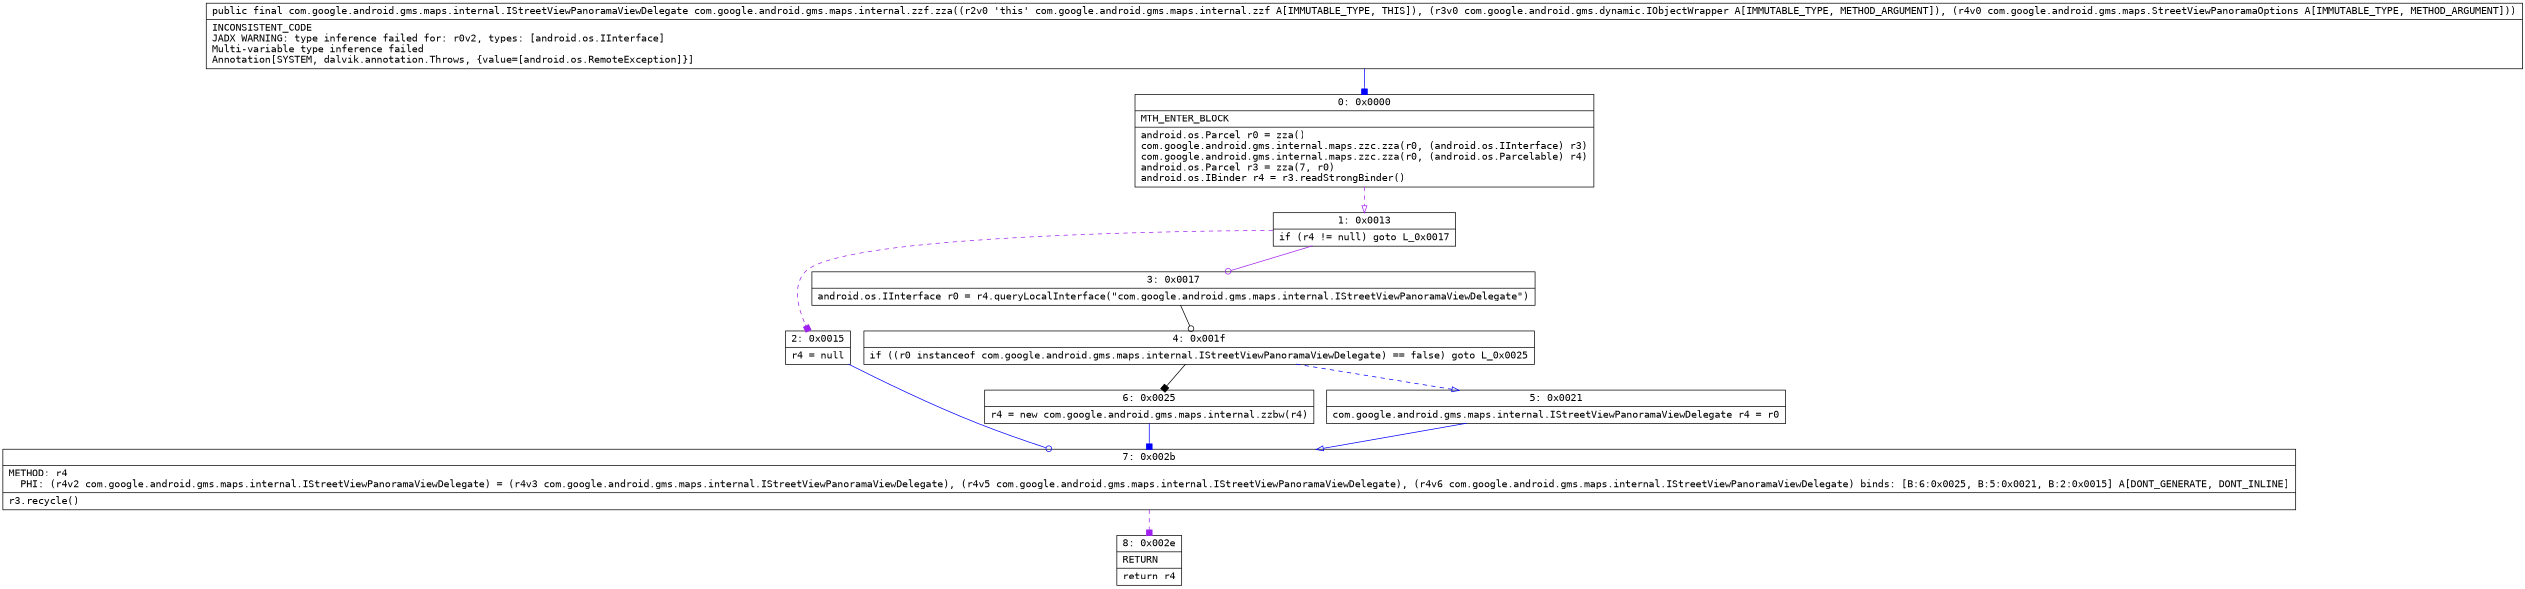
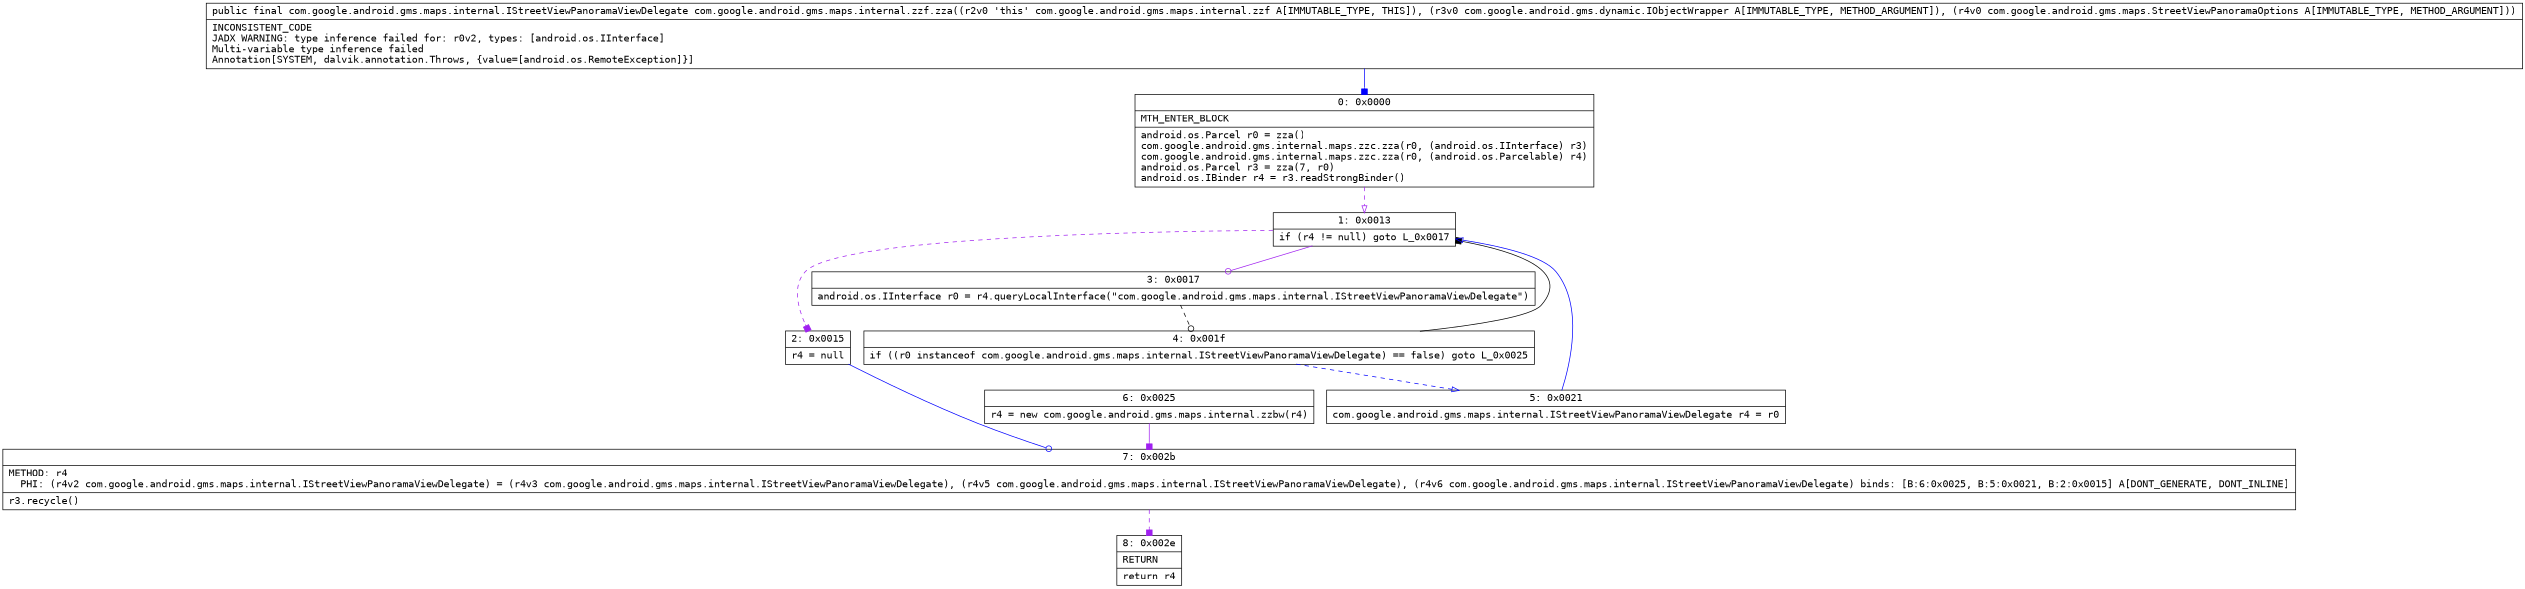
edge "3: 0x0017" -> "4: 0x001f": style solid -> dashed
edge "4: 0x001f" -> "6: 0x0025": now "4: 0x001f" -> "1: 0x0013"
edge "6: 0x0025" -> "7: 0x002b": color blue -> purple
edge "5: 0x0021" -> "7: 0x002b": now "5: 0x0021" -> "1: 0x0013"
